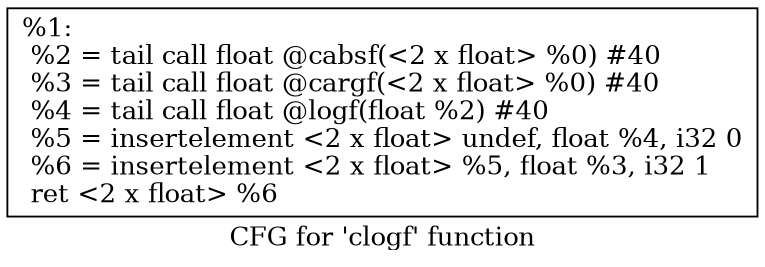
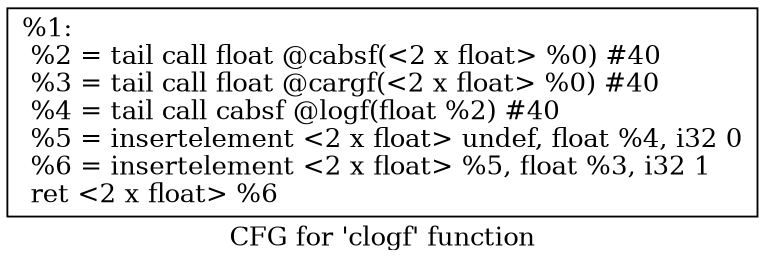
node "%1:": text "%4 = tail call float @logf(float %2) #40" -> "%4 = tail call cabsf @logf(float %2) #40"
